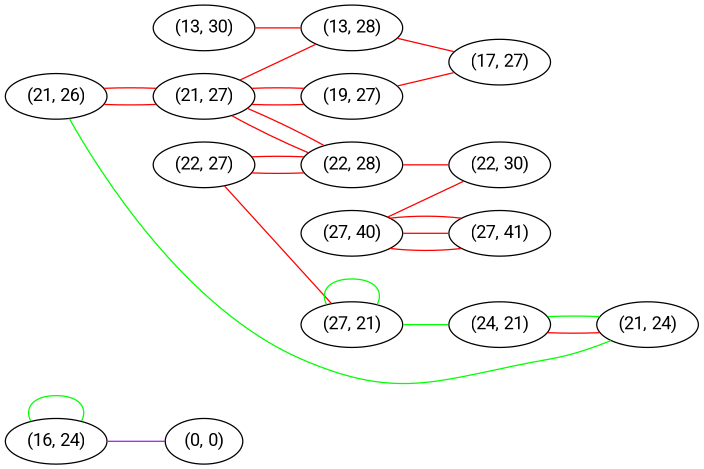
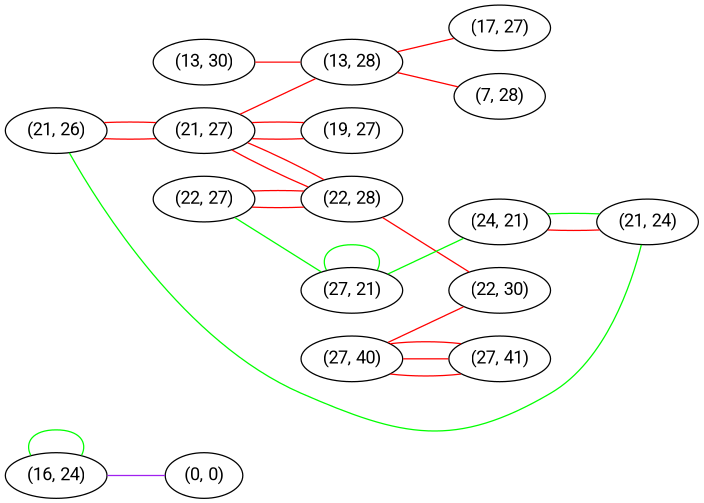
edge "(17, 27)" -- "(19, 27)": removed
node "(7, 28)": added
edge "(22, 27)" -- "(27, 21)": color red -> green
